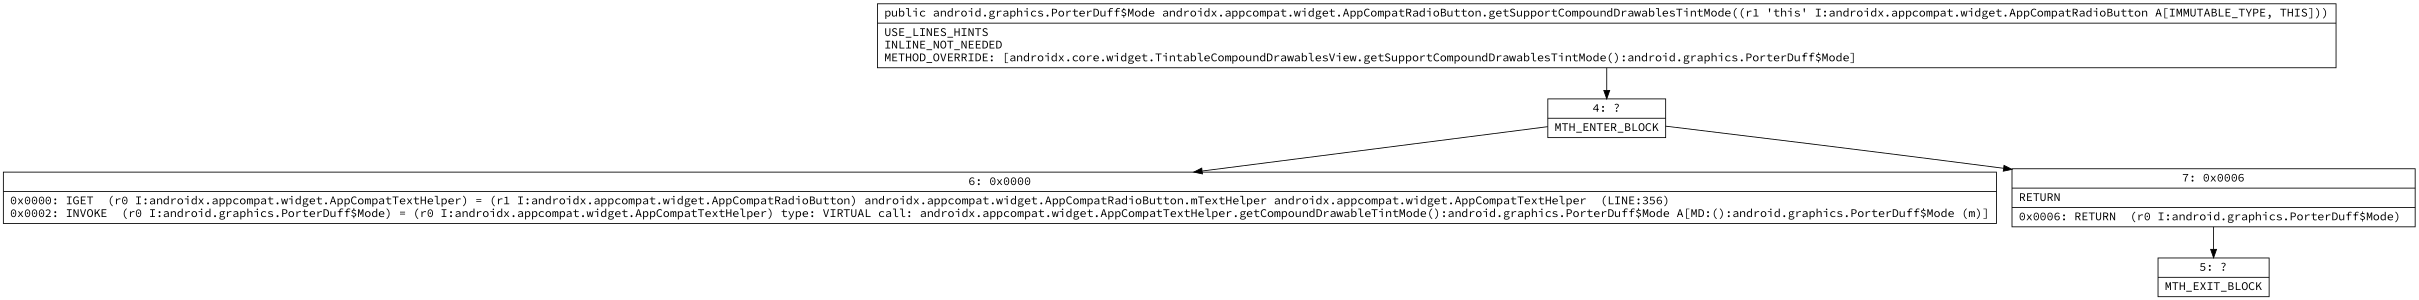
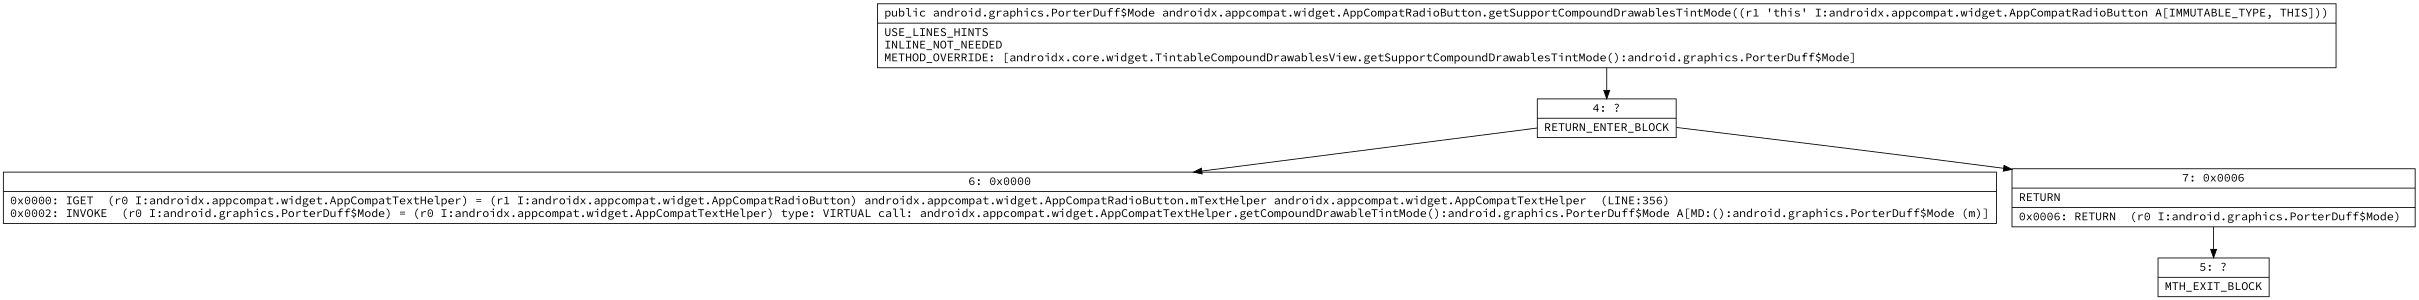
node "4: ?": text "MTH_ENTER_BLOCK" -> "RETURN_ENTER_BLOCK"
